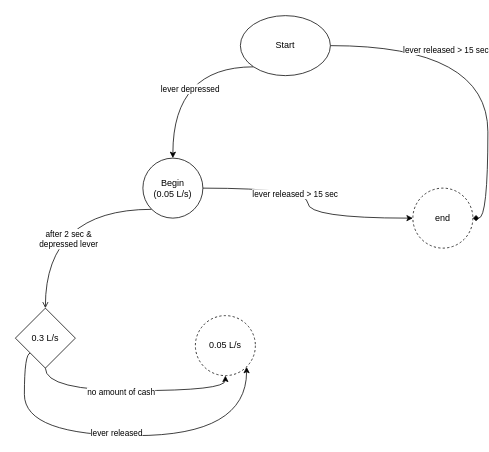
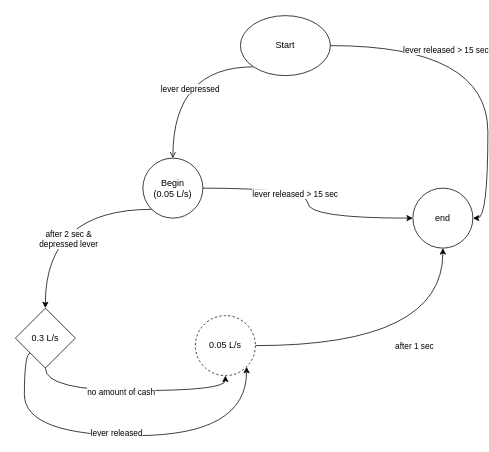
edge "Start" -> "Begin (0.05 L/s)": arrowhead classic -> open
edge "Start" -> "end": arrowhead diamond -> classic
node "end": style dashed -> solid
edge "Begin (0.05 L/s)" -> "0.3 L/s": arrowhead open -> classic
edge "0.05 L/s" -> "end": added, label "after 1 sec"
